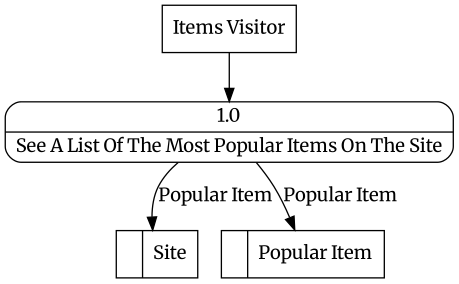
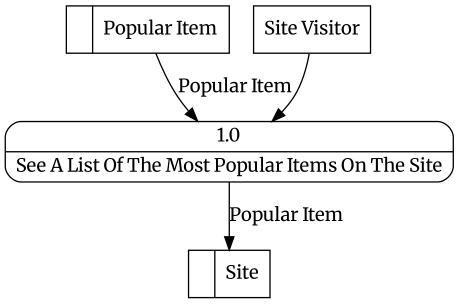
node "Items Visitor": label "Items Visitor" -> "Site Visitor"
edge "1.0" -> "Popular Item": reversed
